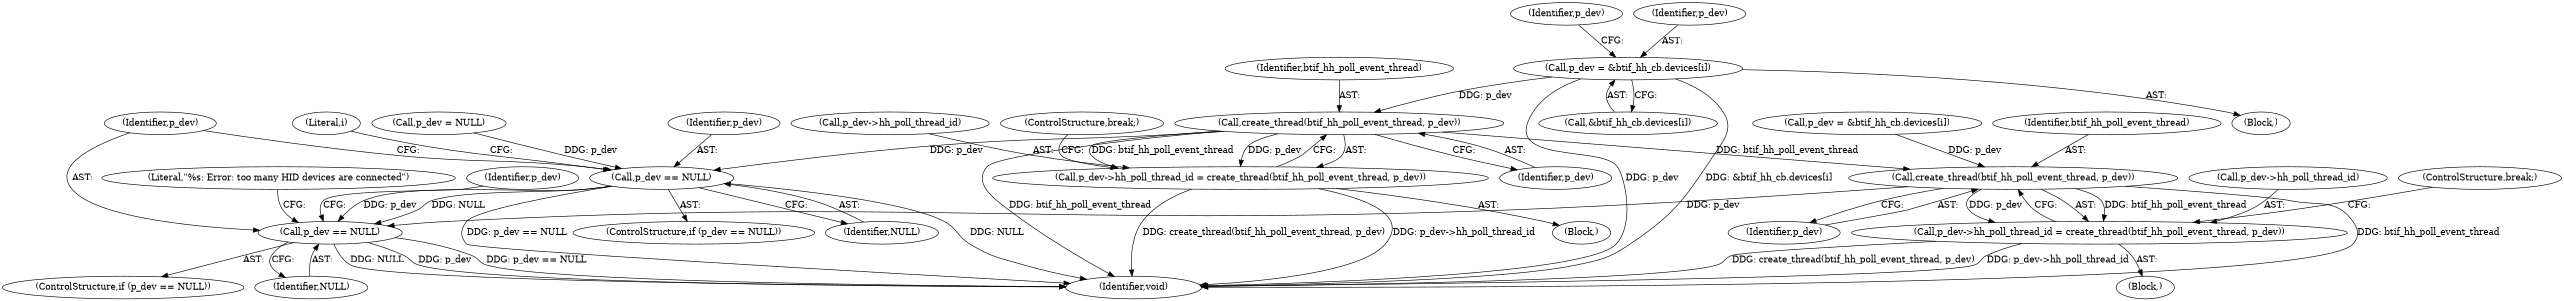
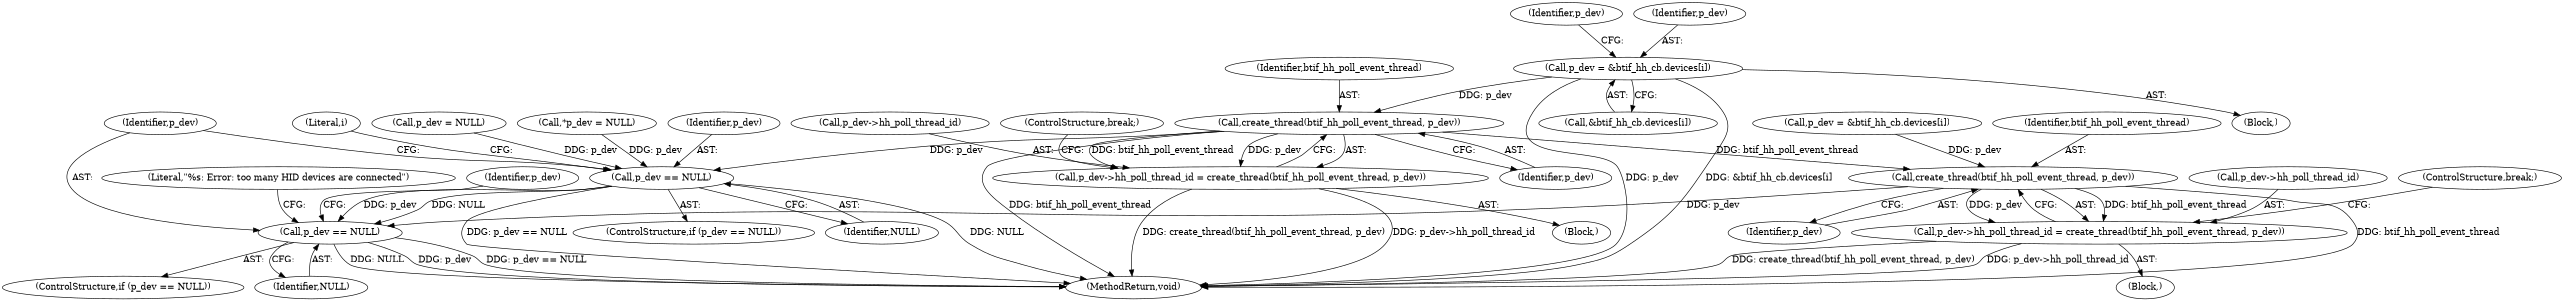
node "(Call,*p_dev = NULL)": added
node "(Identifier,void)": label "(Identifier,void)" -> "(MethodReturn,void)"
